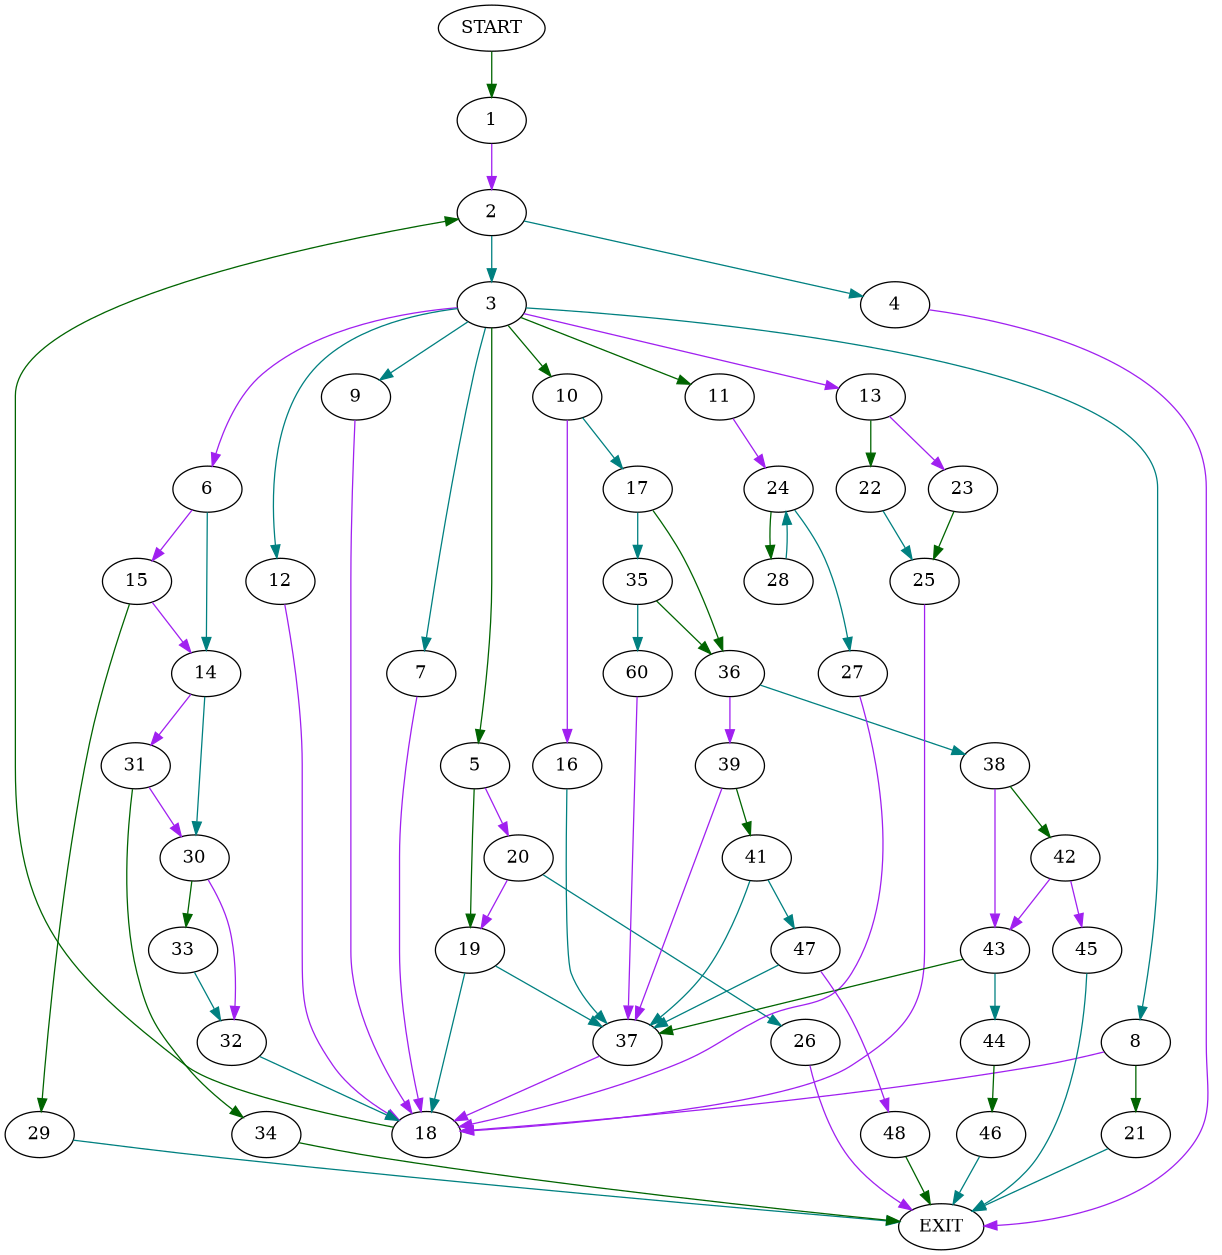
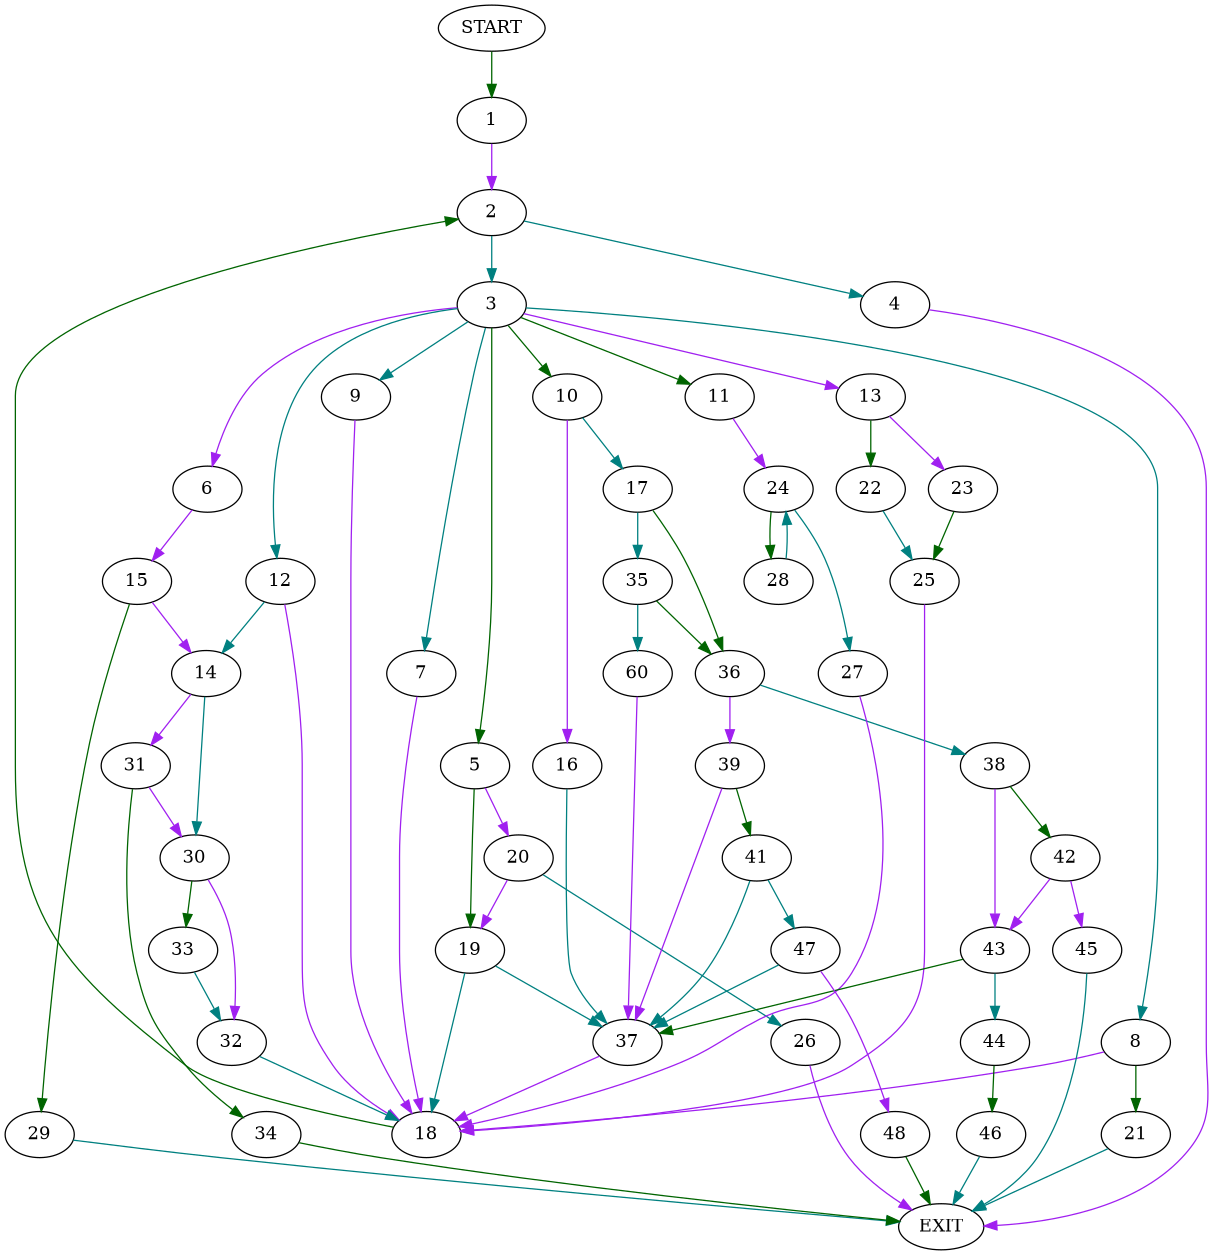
edge "6" -> "14": now "12" -> "14"
